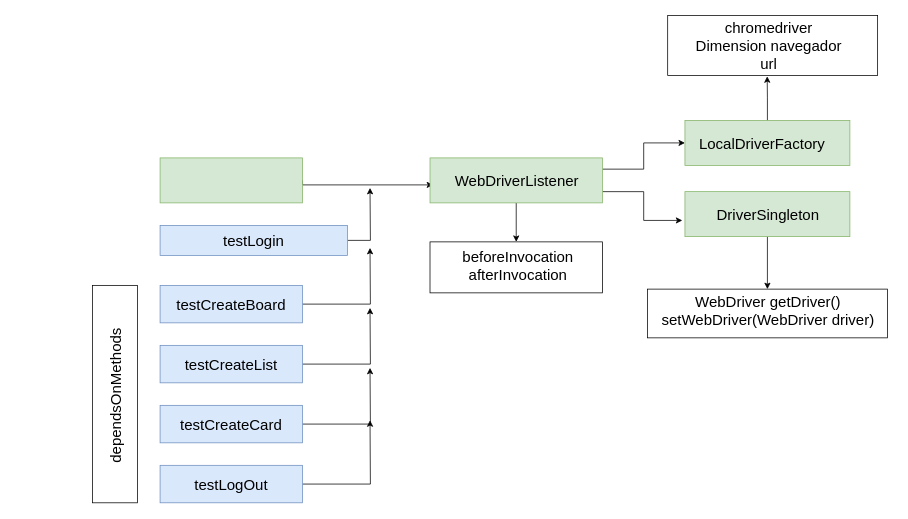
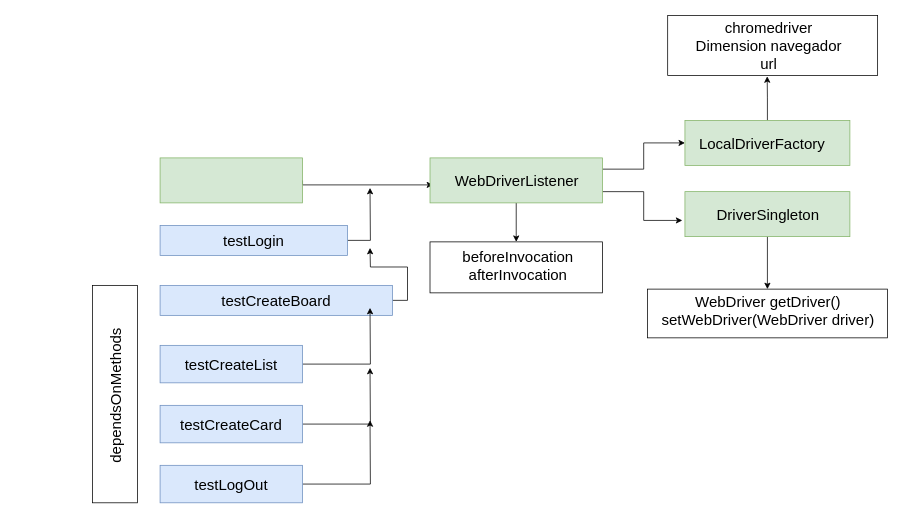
node "testCreateBoard": size 143x38 -> 233x30
